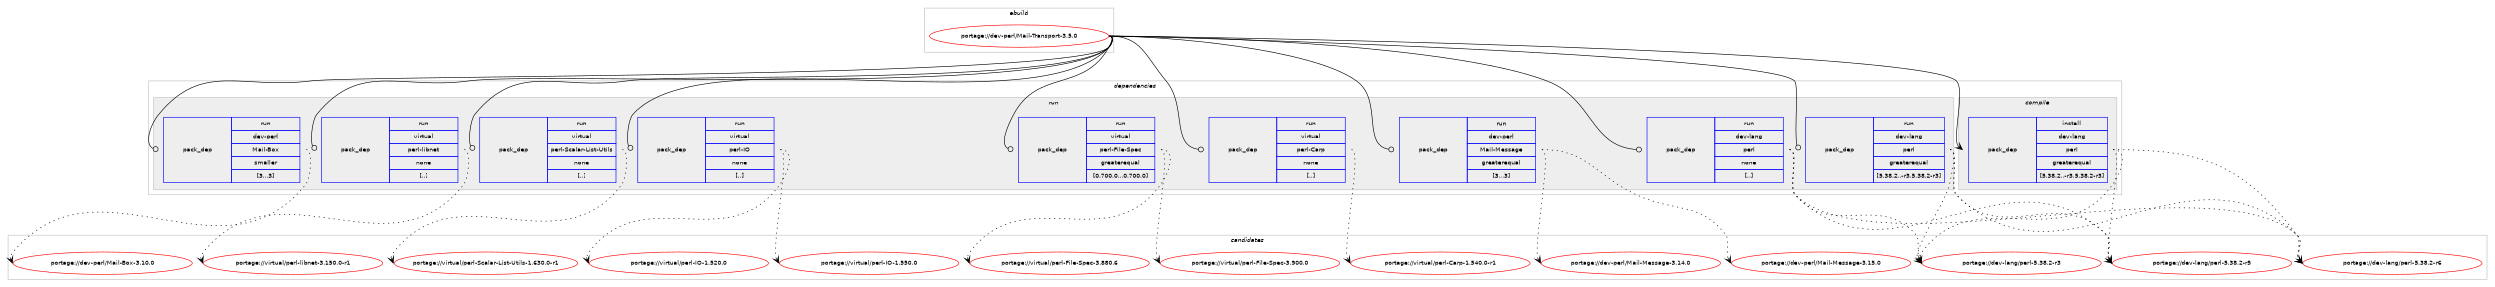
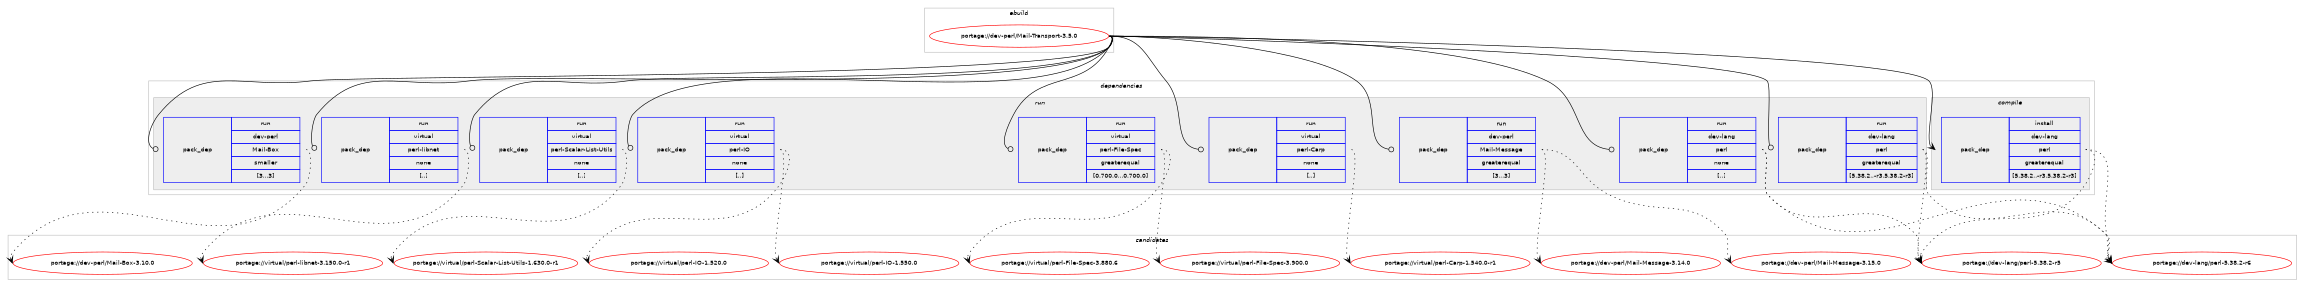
node "portage://dev-lang/perl-5.38.2-r3": removed
